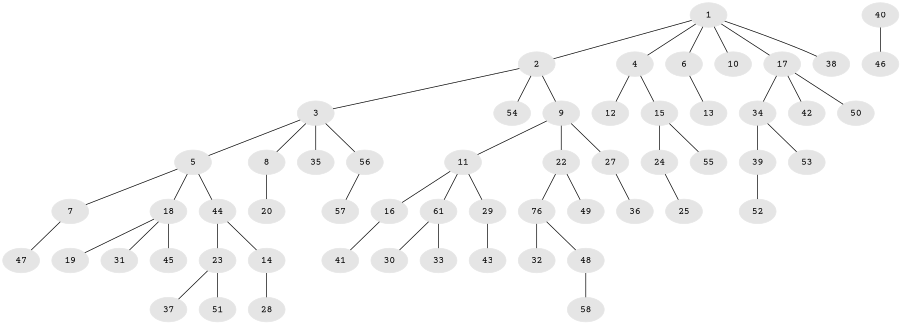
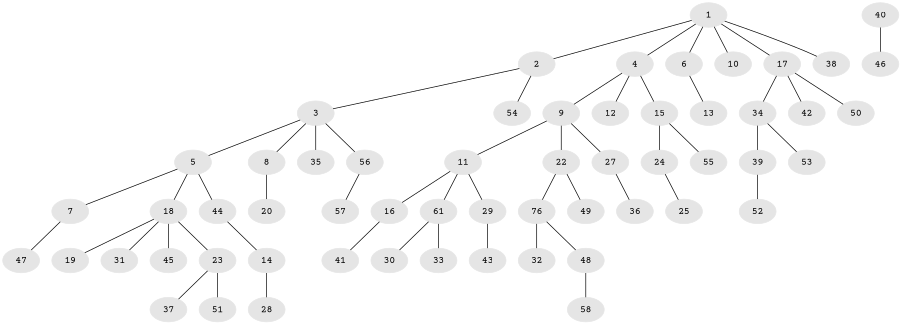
edge "2" -- "9": now "4" -- "9"
edge "44" -- "23": now "18" -- "23"
